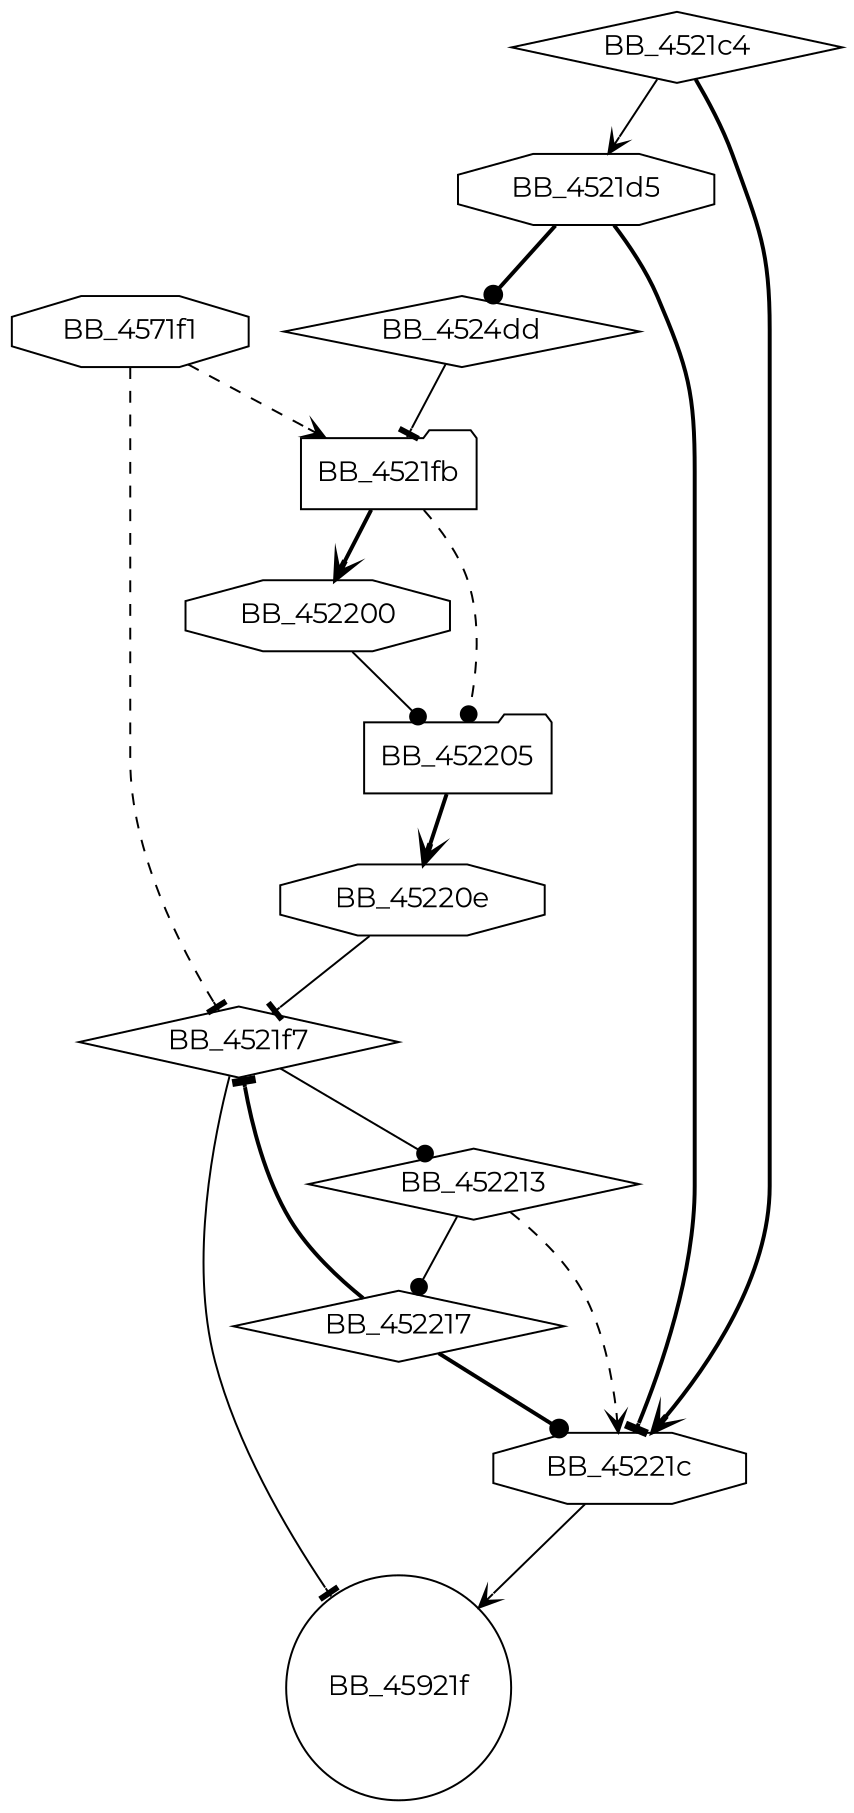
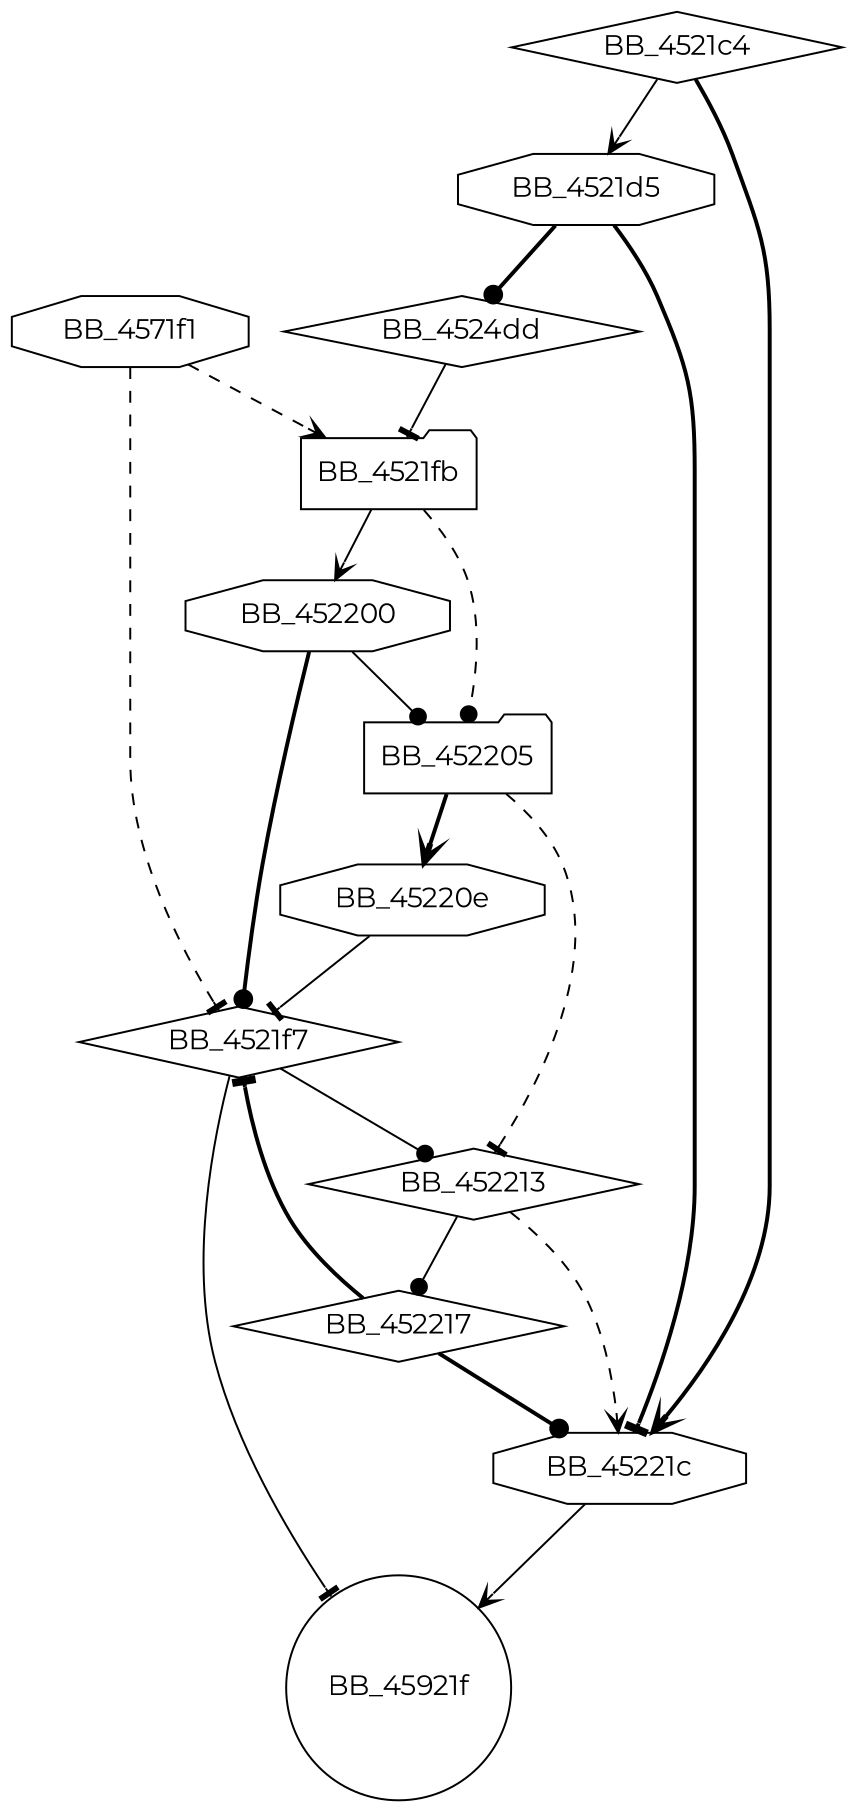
edge "BB_4521fb" -> "BB_452200": style bold -> solid
edge "BB_452200" -> "BB_4521f7": added
edge "BB_452205" -> "BB_452213": added
